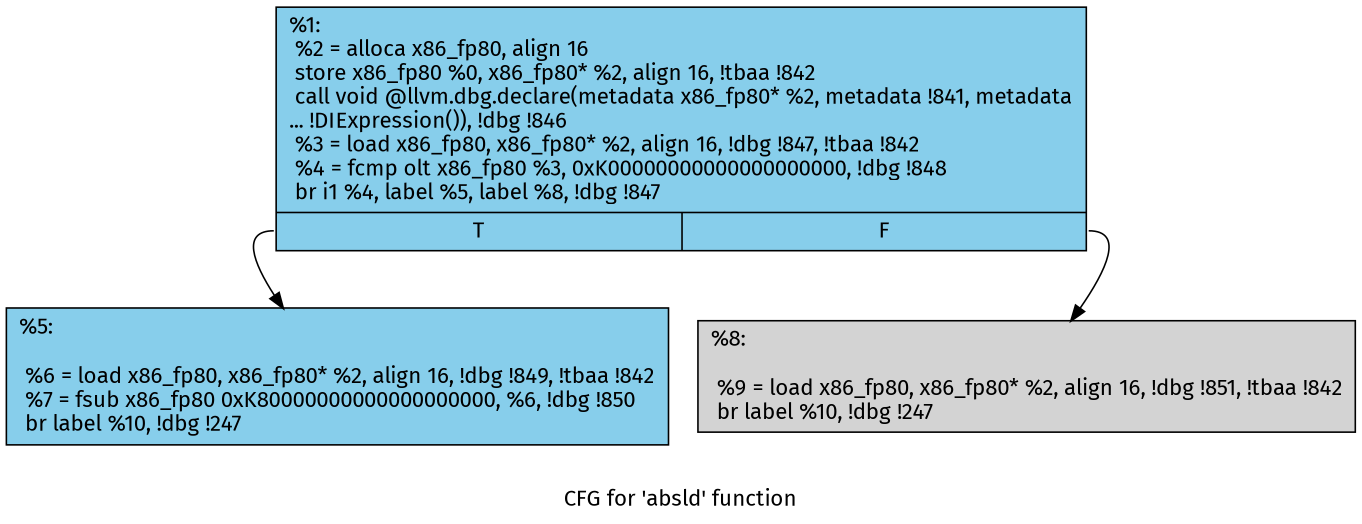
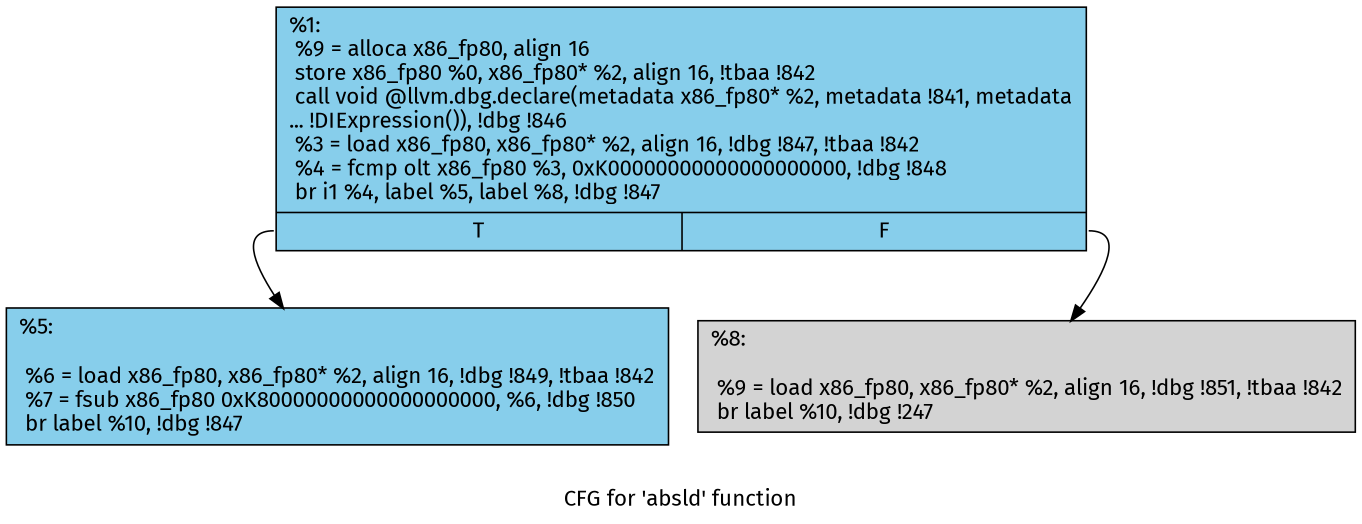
node "%1:": text "%2 = alloca x86_fp80, align 16" -> "%9 = alloca x86_fp80, align 16"
node "%5:": text "br label %10, !dbg !247" -> "br label %10, !dbg !847"
